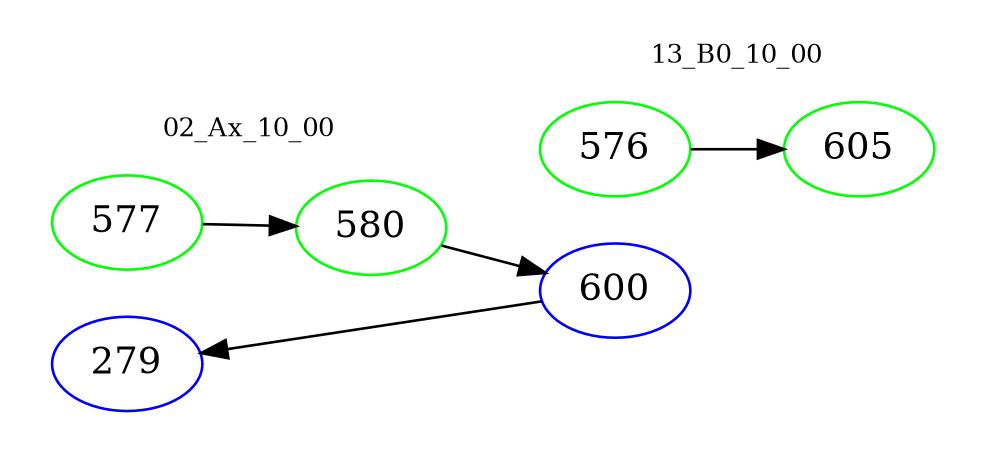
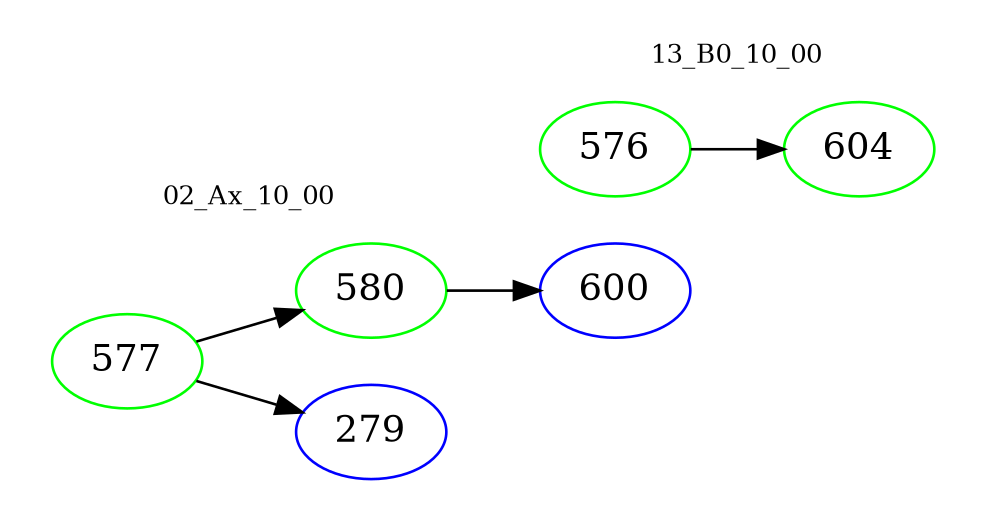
node "605": label "605" -> "604"
edge "600" -> "279": now "577" -> "279"
